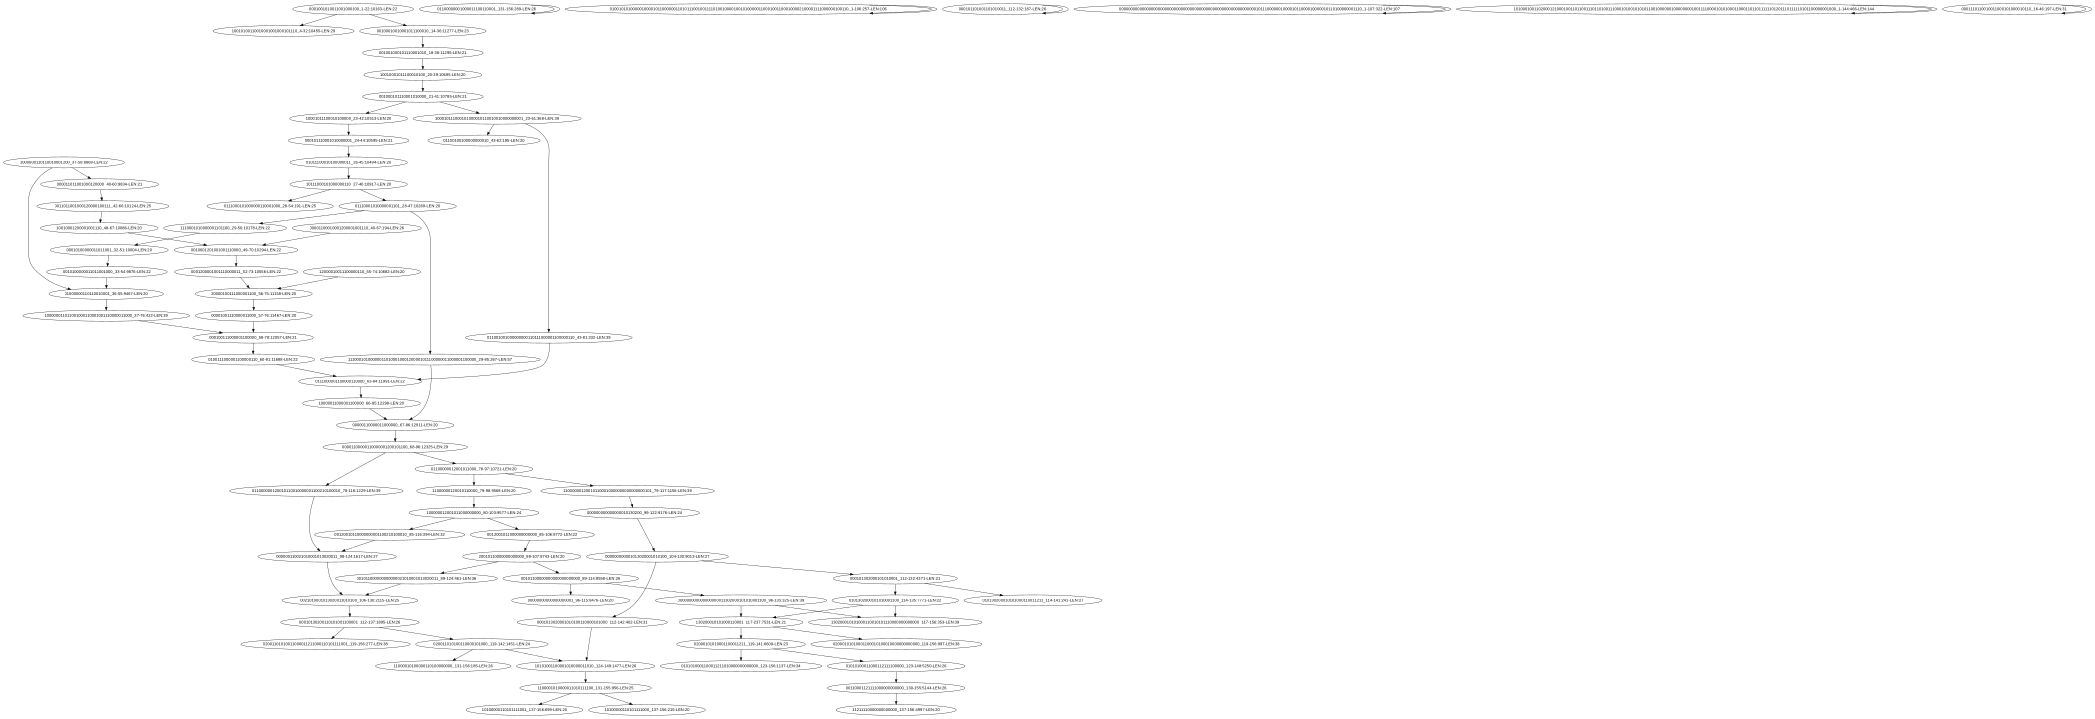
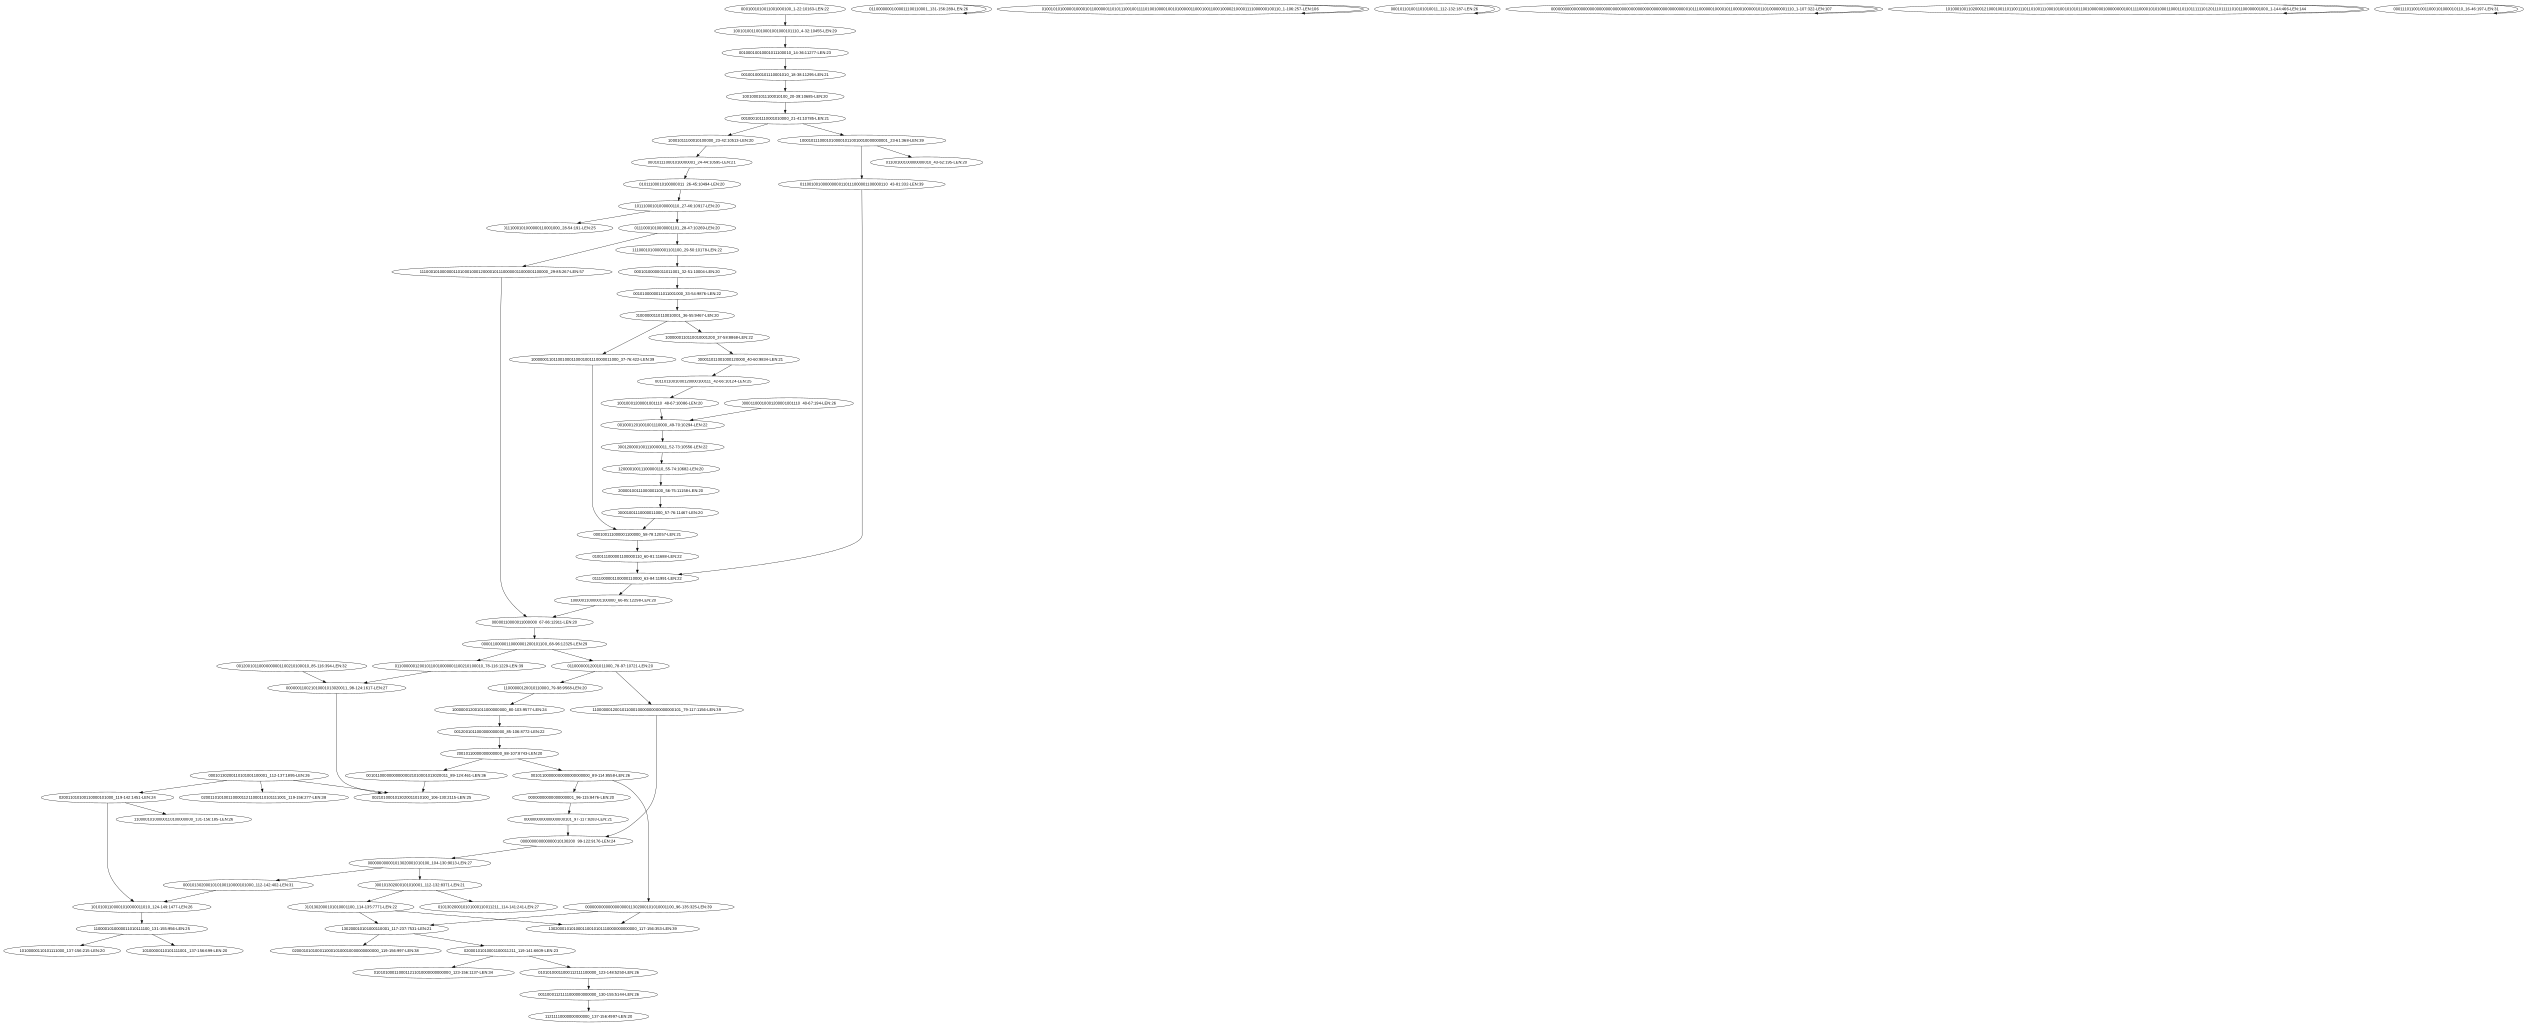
edge "0001001010011001000100_1-22:10163-LEN:22" -> "00100010010001011100010_14-36:11277-LEN:23": now "10010100110010001001000101110_4-32:10455-LEN:29" -> "00100010010001011100010_14-36:11277-LEN:23"
edge "1000000110110010001200_37-58:8868-LEN:22" -> "01000000110110010001_36-55:9467-LEN:20": reversed
edge "0001200001001110000011_52-73:10556-LEN:22" -> "20000100111000001100_56-75:11158-LEN:20": now "0001200001001110000011_52-73:10556-LEN:22" -> "12000010011100000110_55-74:10682-LEN:20"
edge "100000012001011000000000_80-103:9577-LEN:24" -> "00120010110000000001100210100010_85-116:394-LEN:32": removed
node "000101302000101010001_112-132:4371-LEN:21": label "000101302000101010001_112-132:4371-LEN:21" -> "000101302000101010001_112-132:8371-LEN:21"
edge "0021010001013020011010100_106-130:2115-LEN:25" -> "00010130200110101001100001_112-137:1895-LEN:26": reversed
node "000000000000000000101_97-117:8283-LEN:21": added
